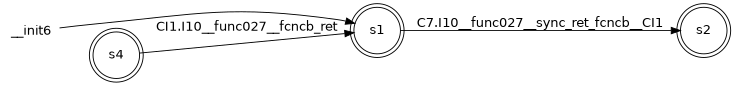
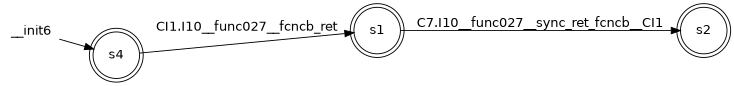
edge "__init6" -> "s1": now "__init6" -> "s4"
